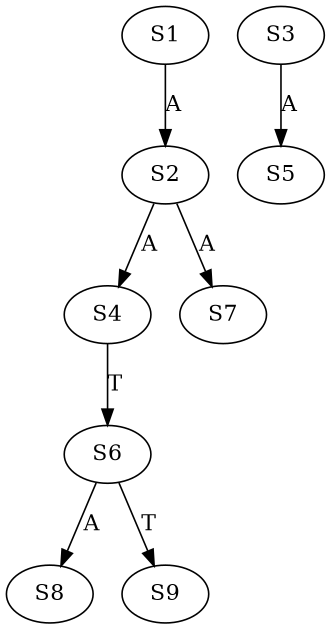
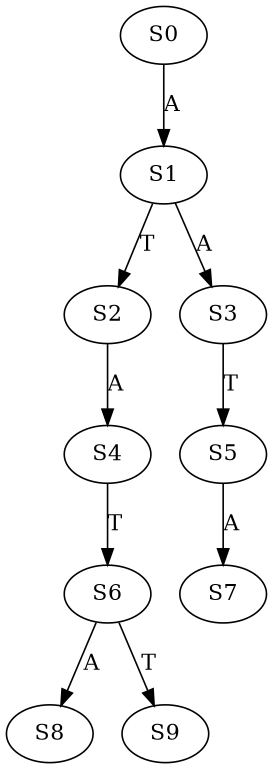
node "S0": added
edge "S1" -> "S2": label "A" -> "T"
edge "S3" -> "S5": label "A" -> "T"
edge "S1" -> "S3": added, label "A"
edge "S2" -> "S7": now "S5" -> "S7"
